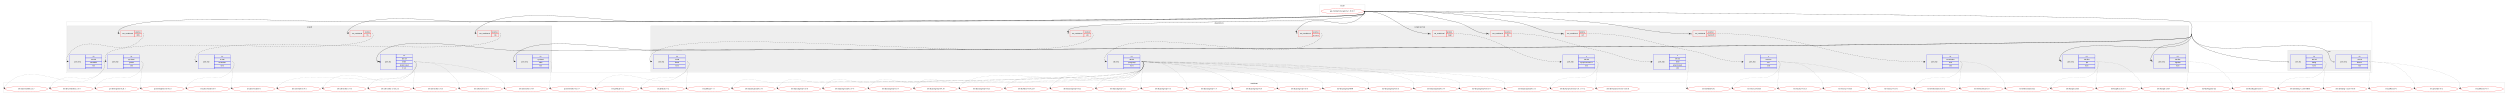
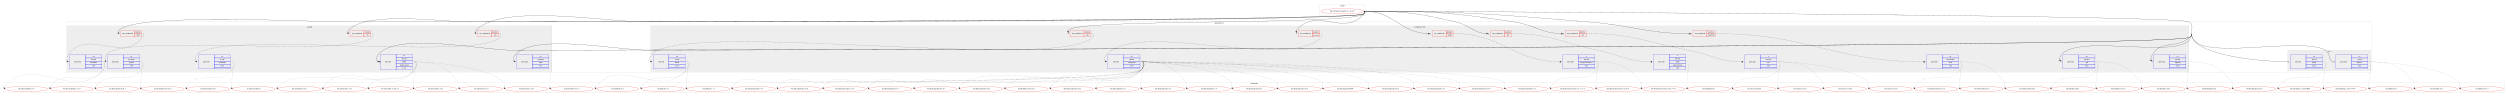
node "dev-db/mysql-connector-c-8.0.17-r3": added
